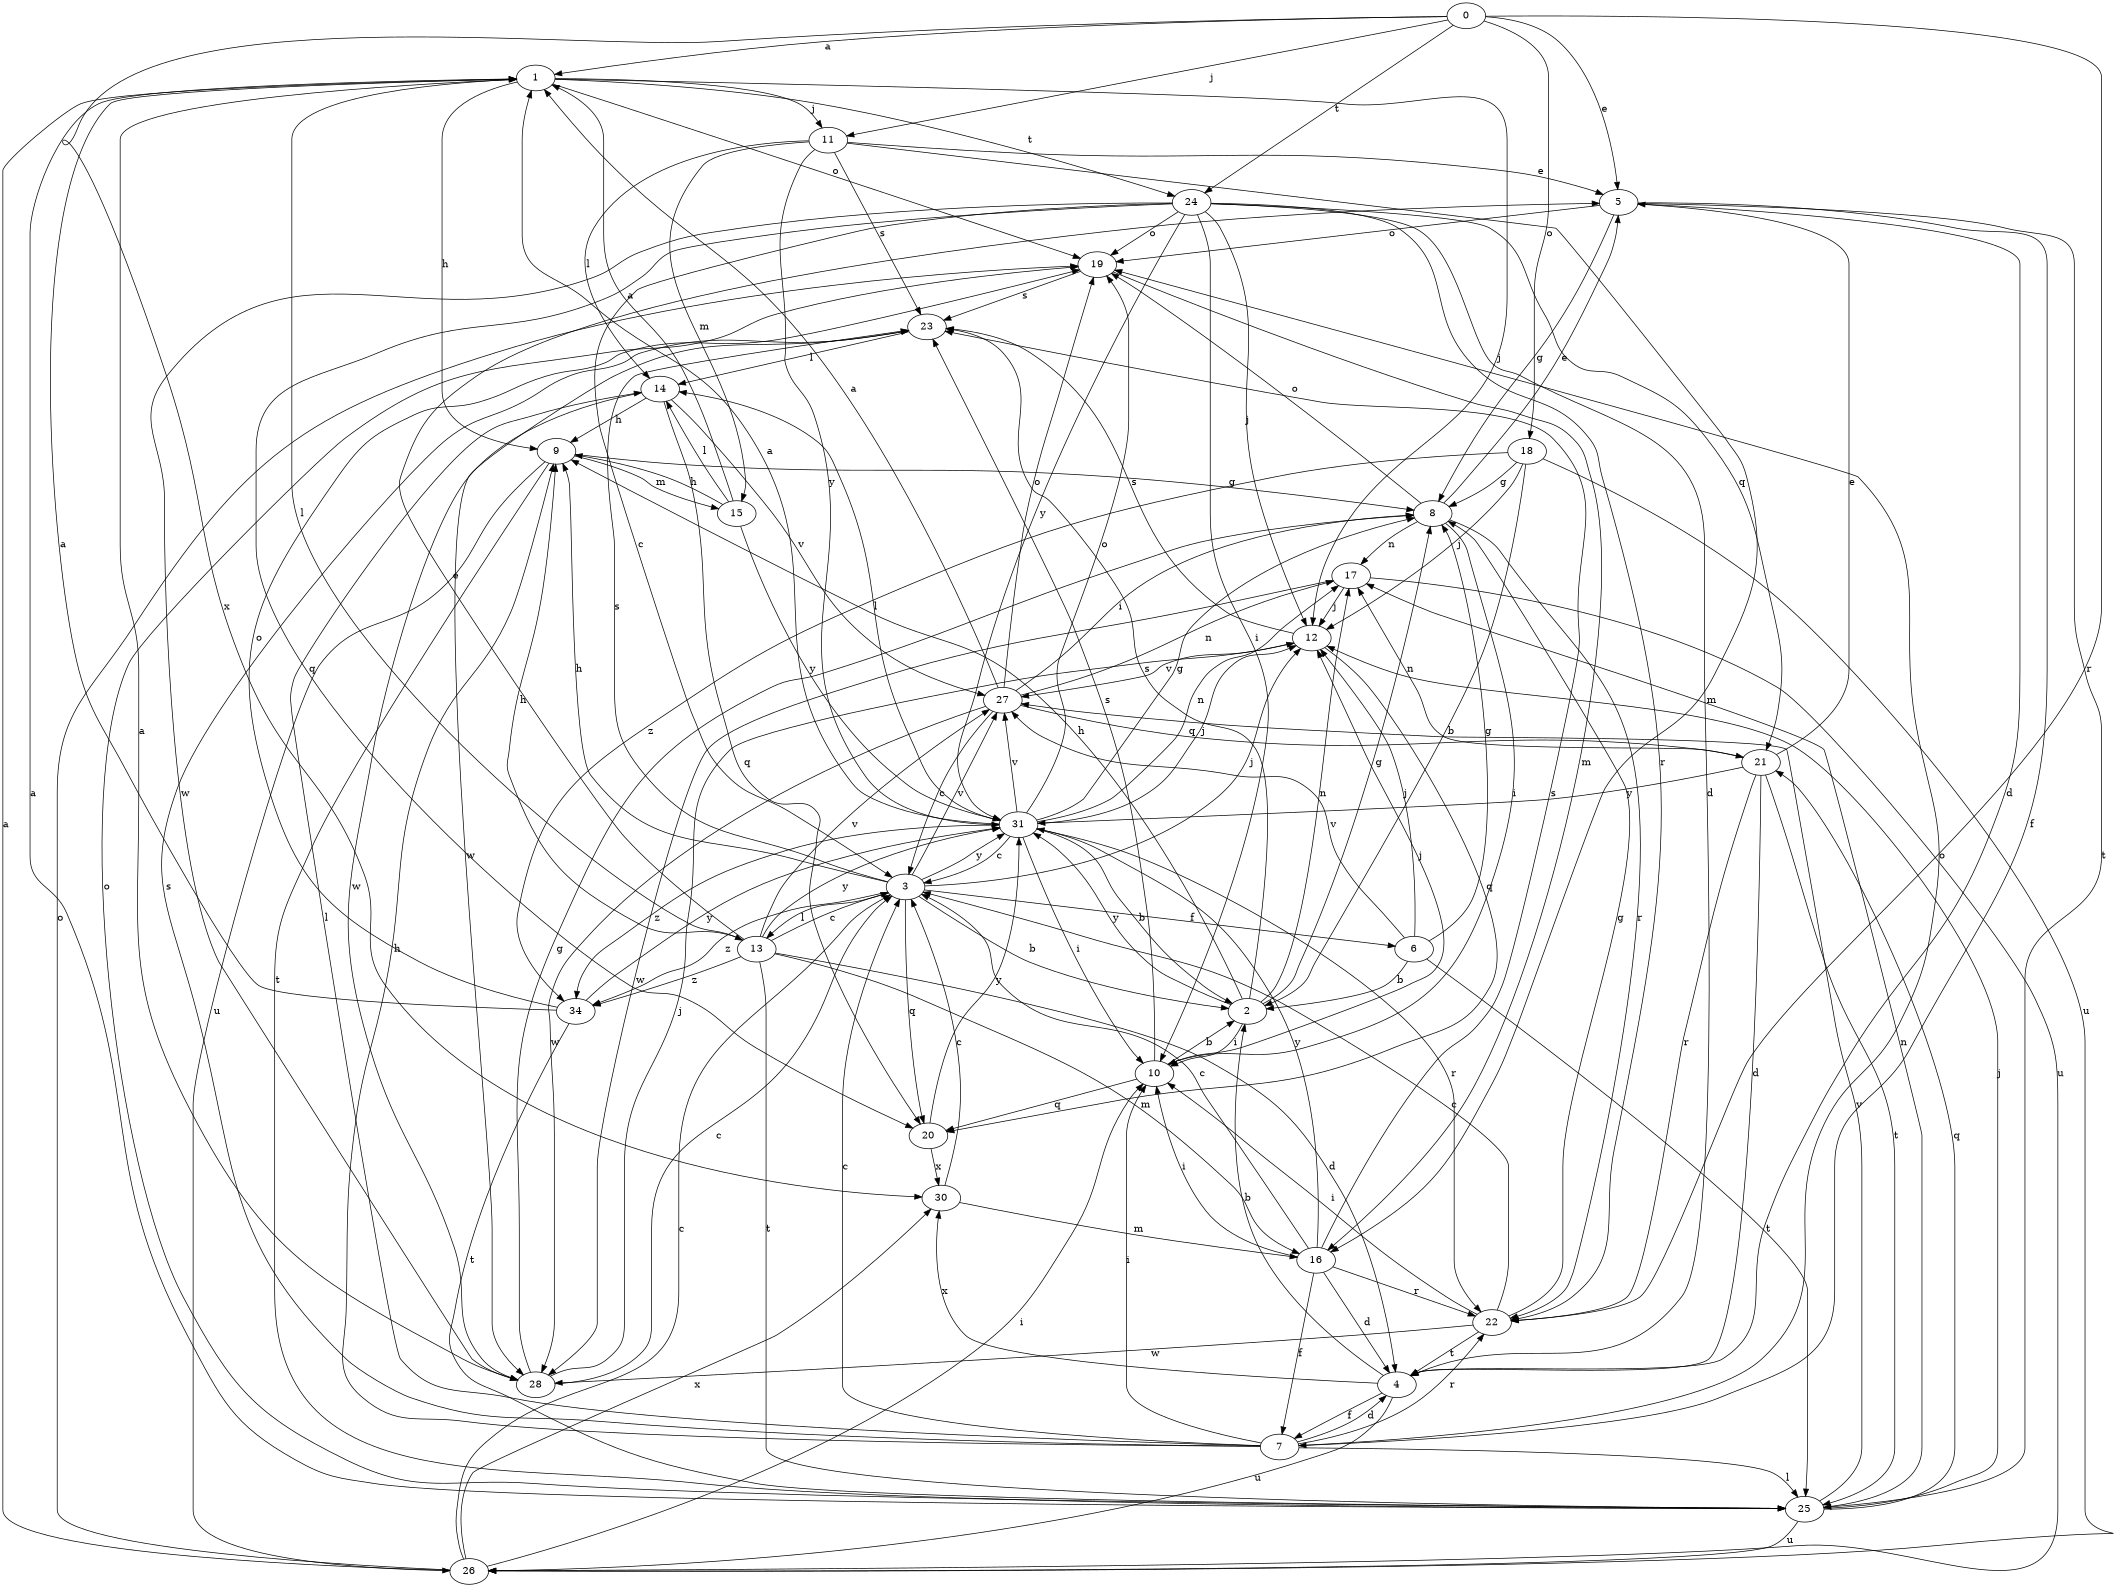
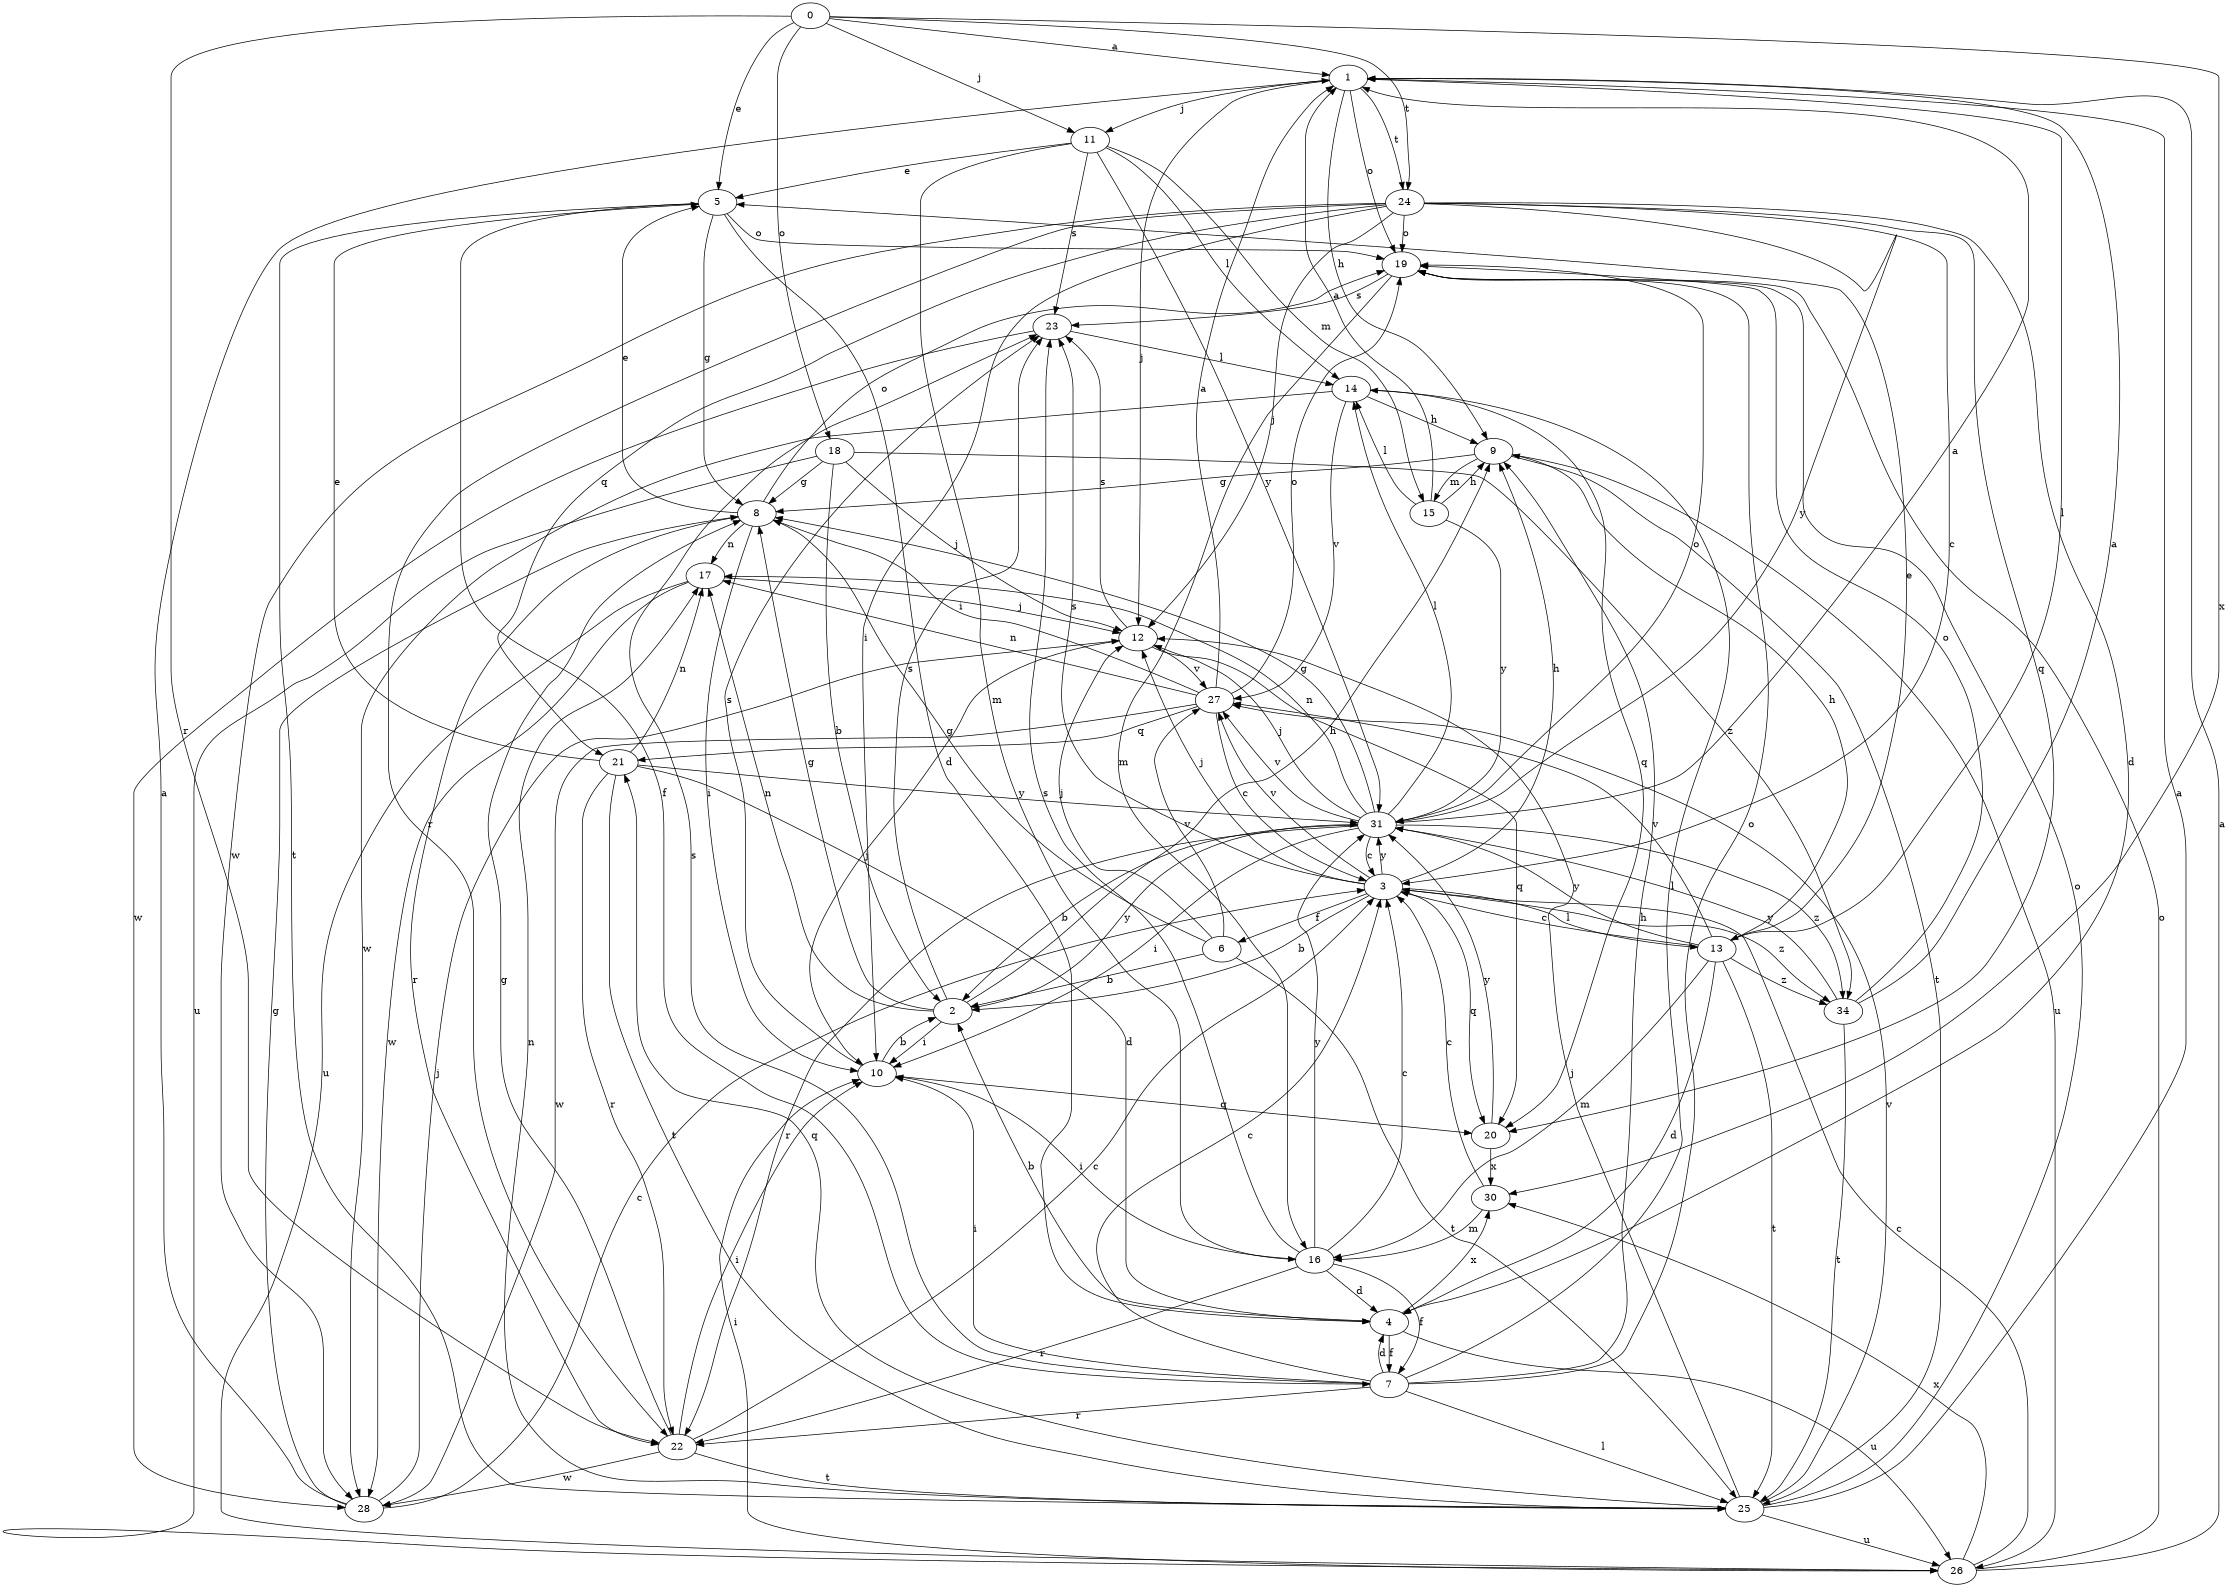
edge "10" -> "12": reversed
edge "22" -> "4": now "22" -> "25"
